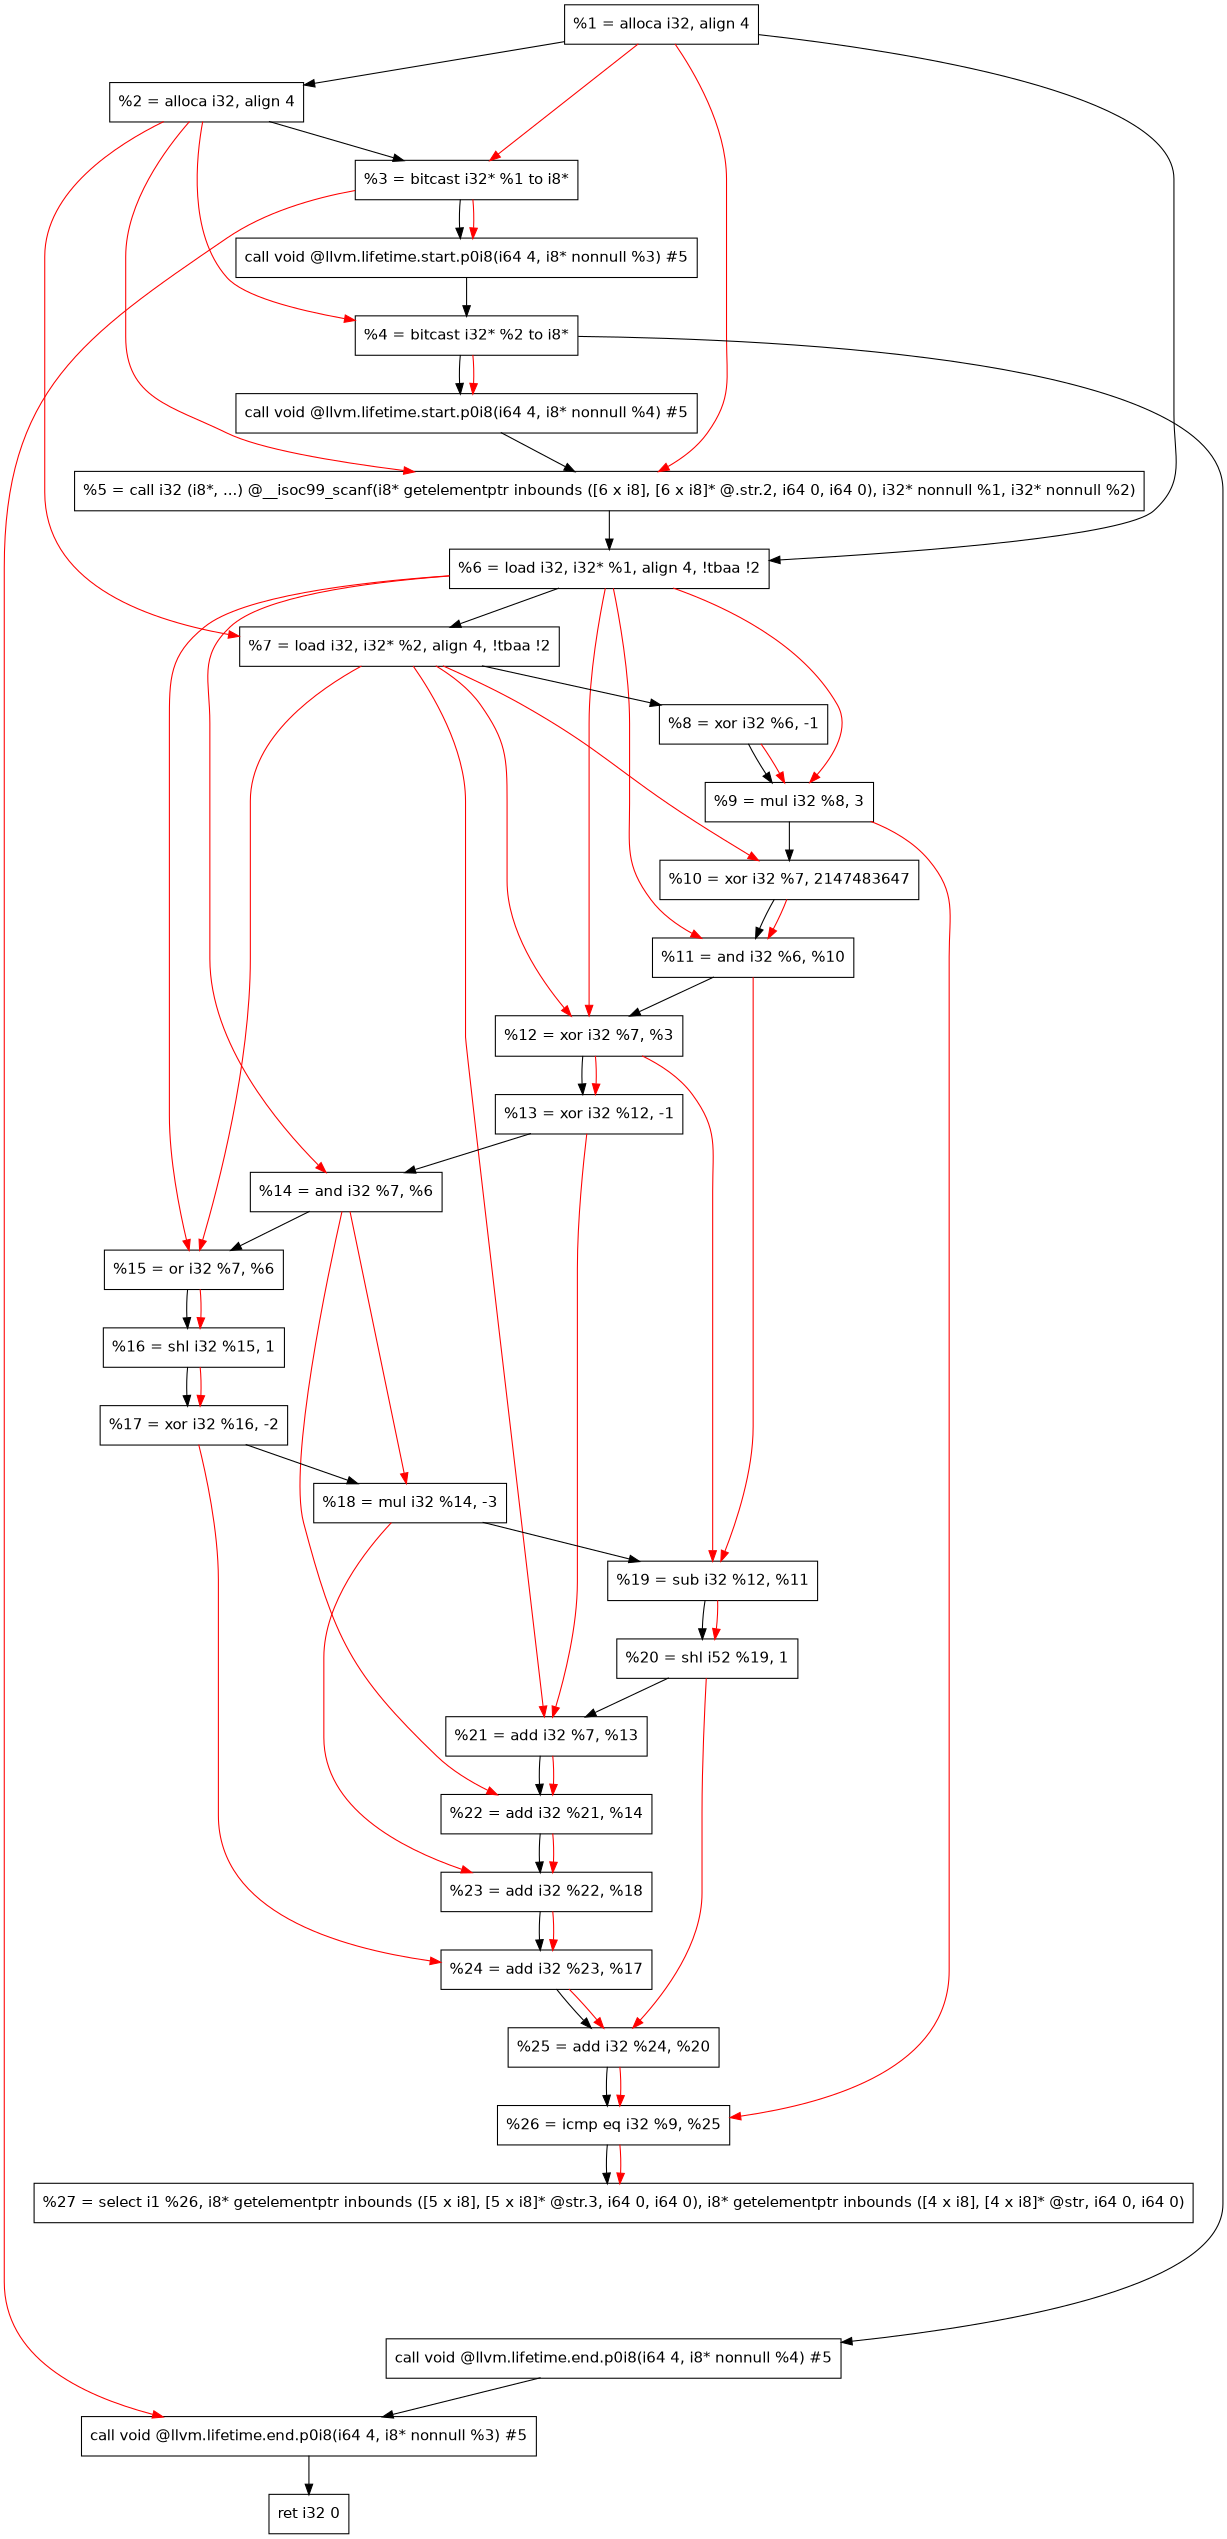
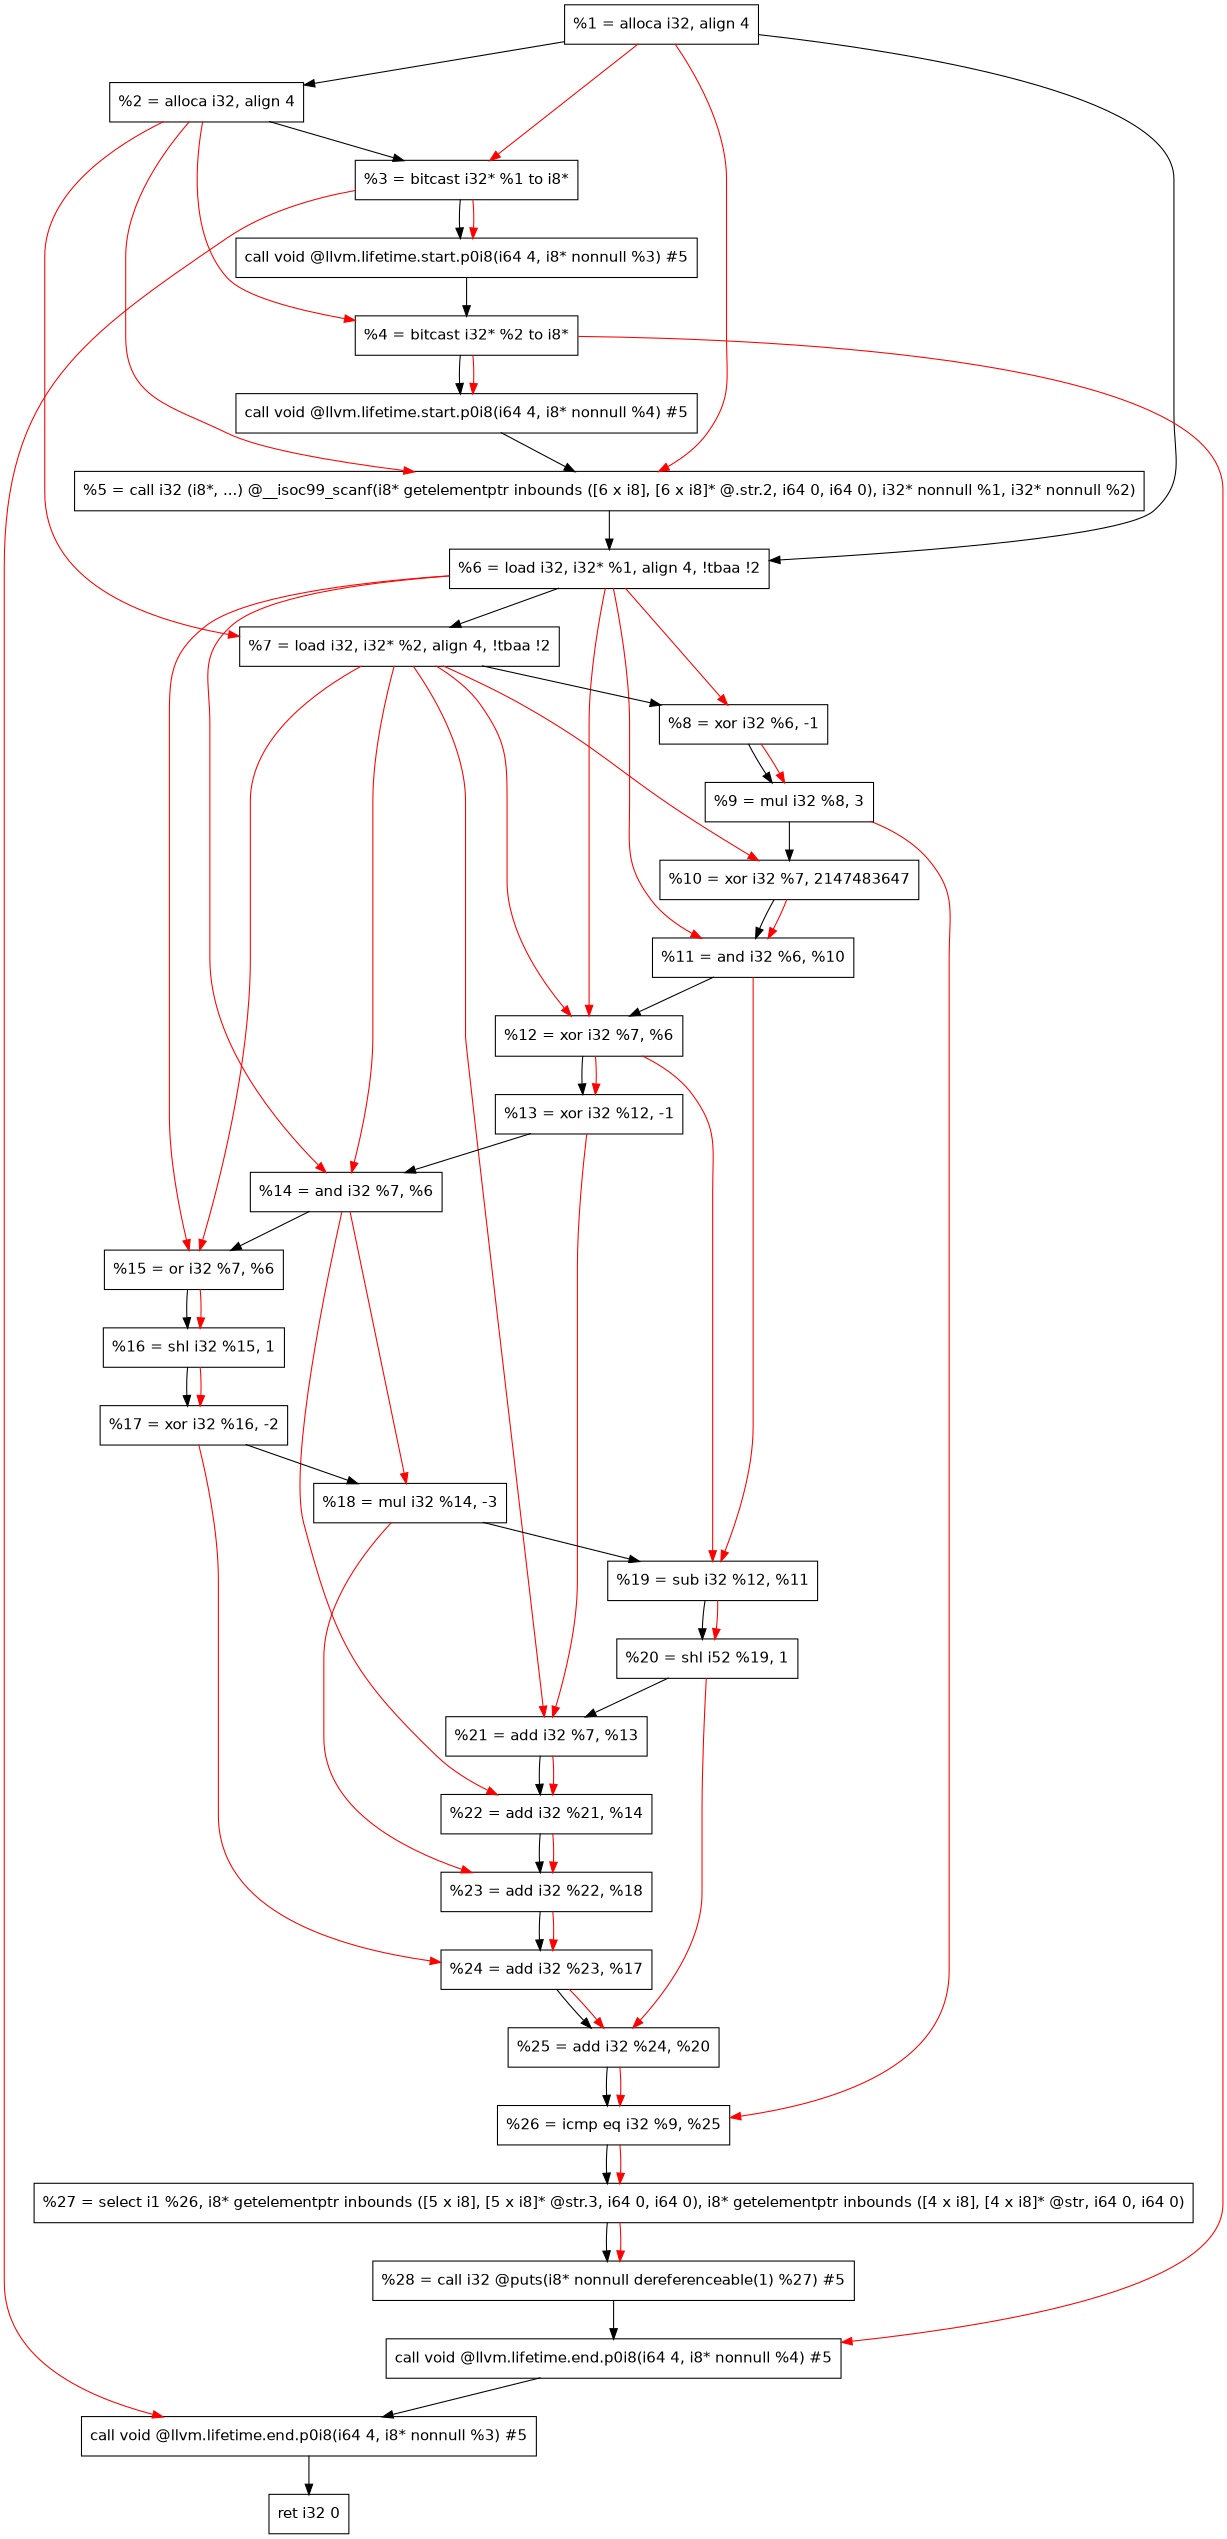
edge "%6 = load i32, i32* %1, align 4, !tbaa !2" -> "%9 = mul i32 %8, 3": now "%6 = load i32, i32* %1, align 4, !tbaa !2" -> "%8 = xor i32 %6, -1"
edge "%7 = load i32, i32* %2, align 4, !tbaa !2" -> "%14 = and i32 %7, %6": added
node "%12 = xor i32 %7, %3": label "%12 = xor i32 %7, %3" -> "%12 = xor i32 %7, %6"
edge "%4 = bitcast i32* %2 to i8*" -> "call void @llvm.lifetime.end.p0i8(i64 4, i8* nonnull %4) #5": color black -> red
node "%28 = call i32 @puts(i8* nonnull dereferenceable(1) %27) #5": added
